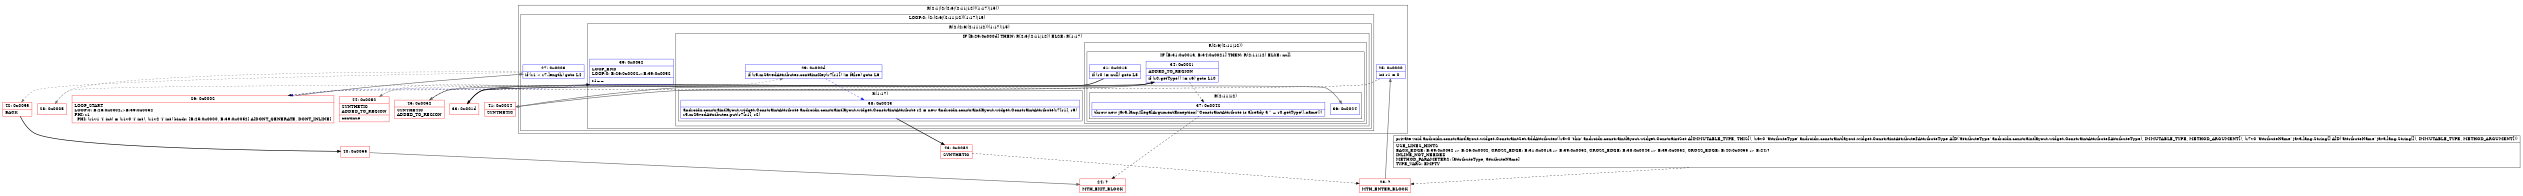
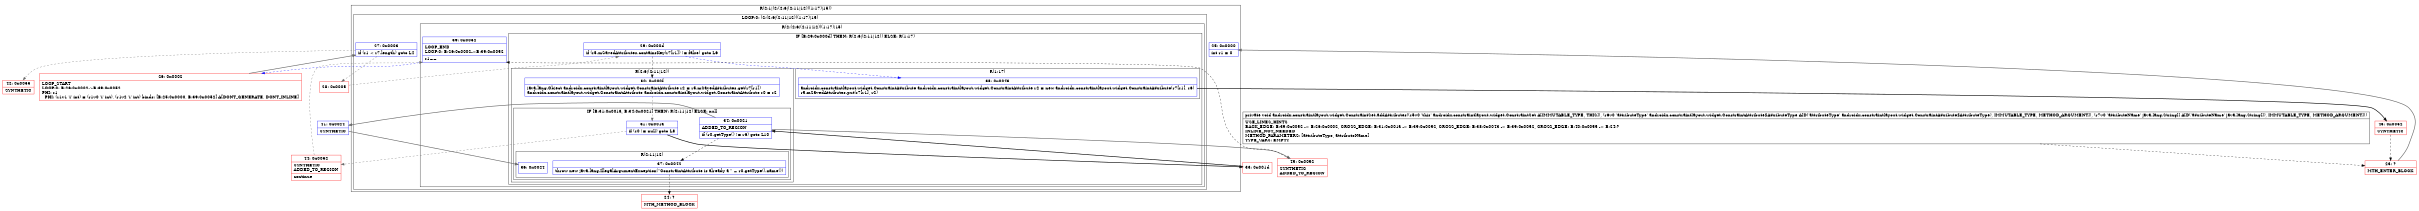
node "30: 0x000f": added
edge "25: 0x0000" -> "26: 0x0002": removed
node "41: 0x0024": color red -> blue
node "42: 0x0055": text "BACK" -> "SYNTHETIC"
node "40: 0x0055": removed
node "24: ?": text "MTH_EXIT_BLOCK" -> "MTH_METHOD_BLOCK"
